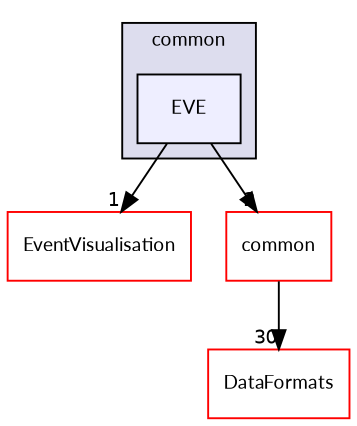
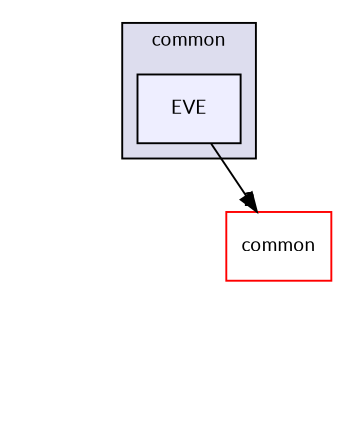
node "EventVisualisation": removed
node "DataFormats": removed
